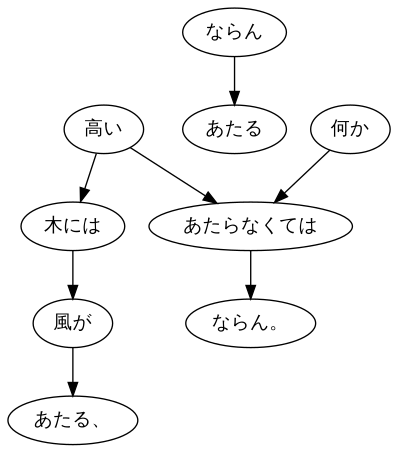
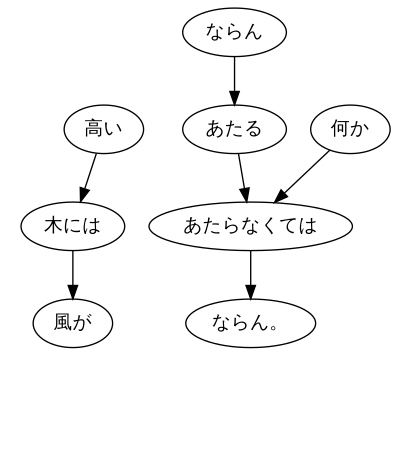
edge "高い" -> "あたらなくては": now "あたる" -> "あたらなくては"
node "あたる、": removed
